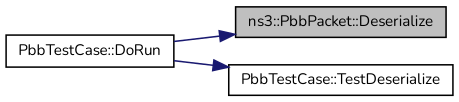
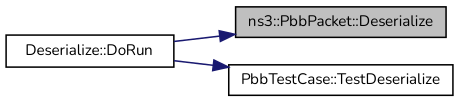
node "PbbTestCase::DoRun": label "PbbTestCase::DoRun" -> "Deserialize::DoRun"
